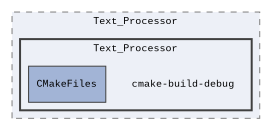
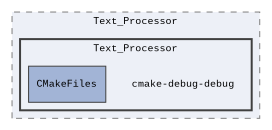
node "cmake-build-debug": label "cmake-build-debug" -> "cmake-debug-debug"
